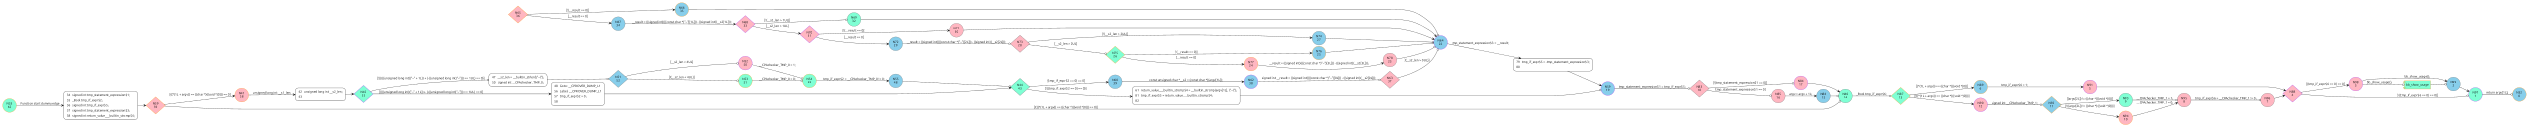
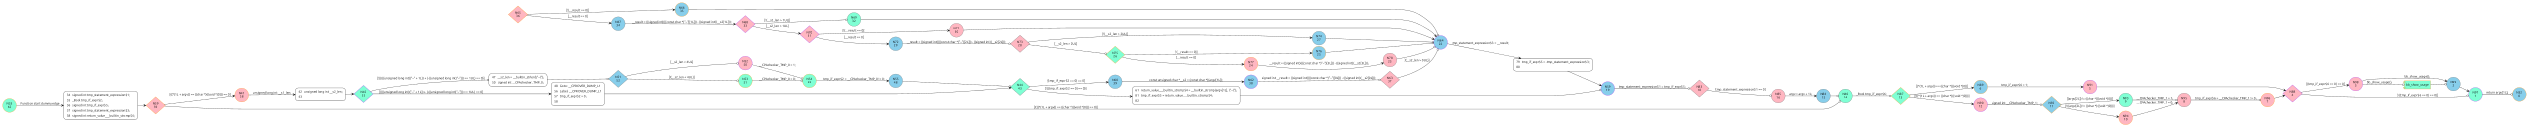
node "N84 17": removed
node "N96 7": color gray40 -> darkorange
